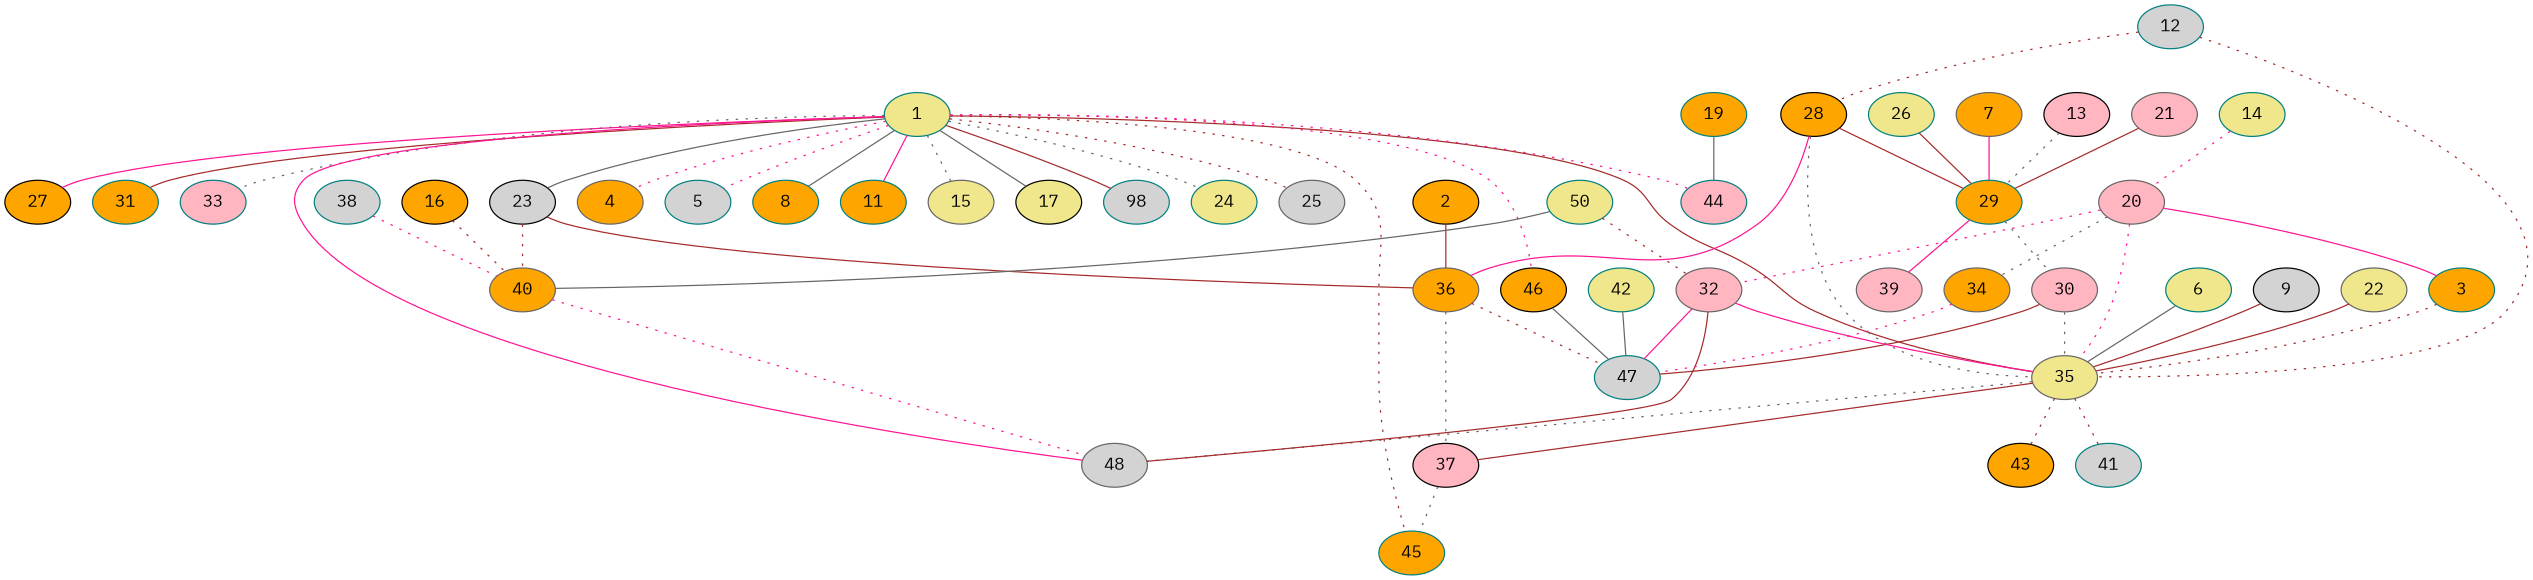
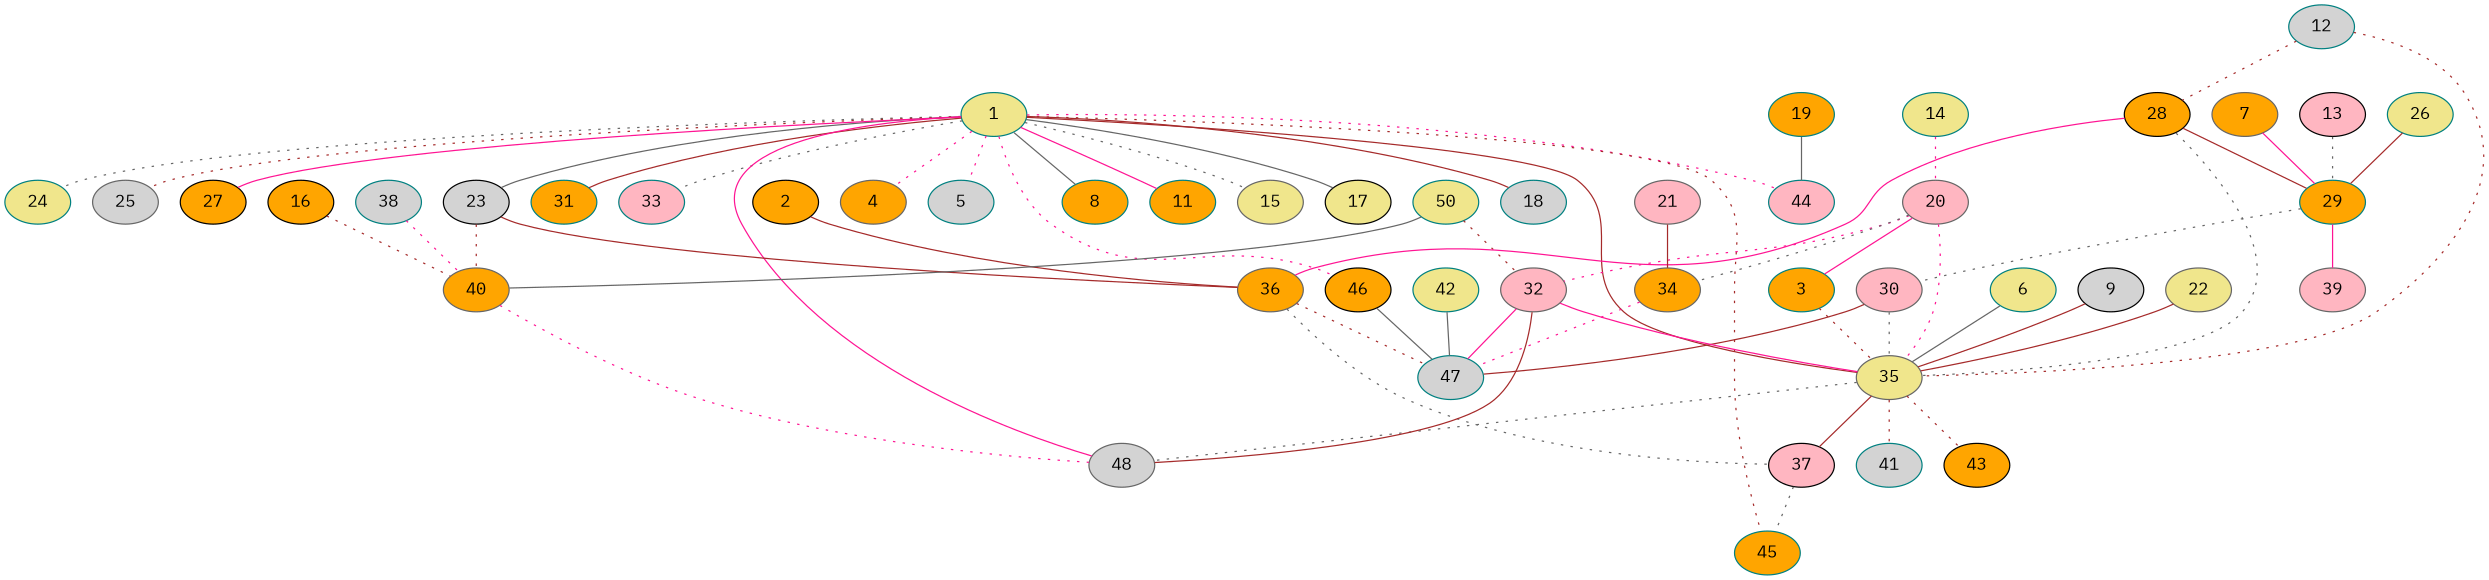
edge "21" -- "29": now "21" -- "34"
node "98": label "98" -> "18"
